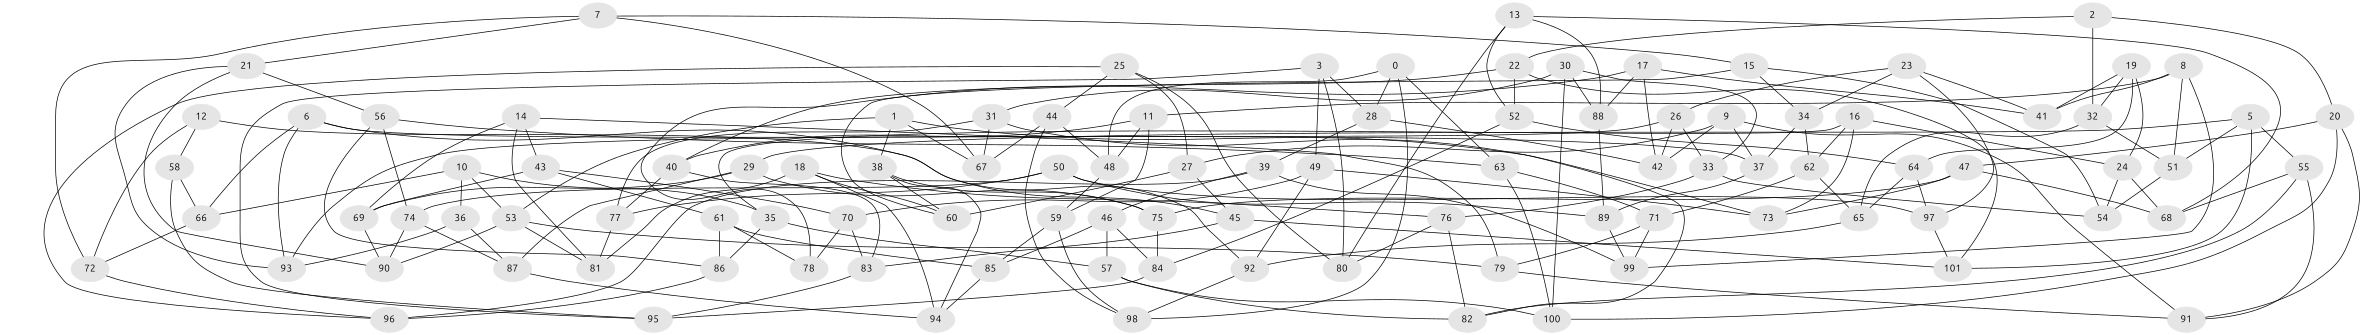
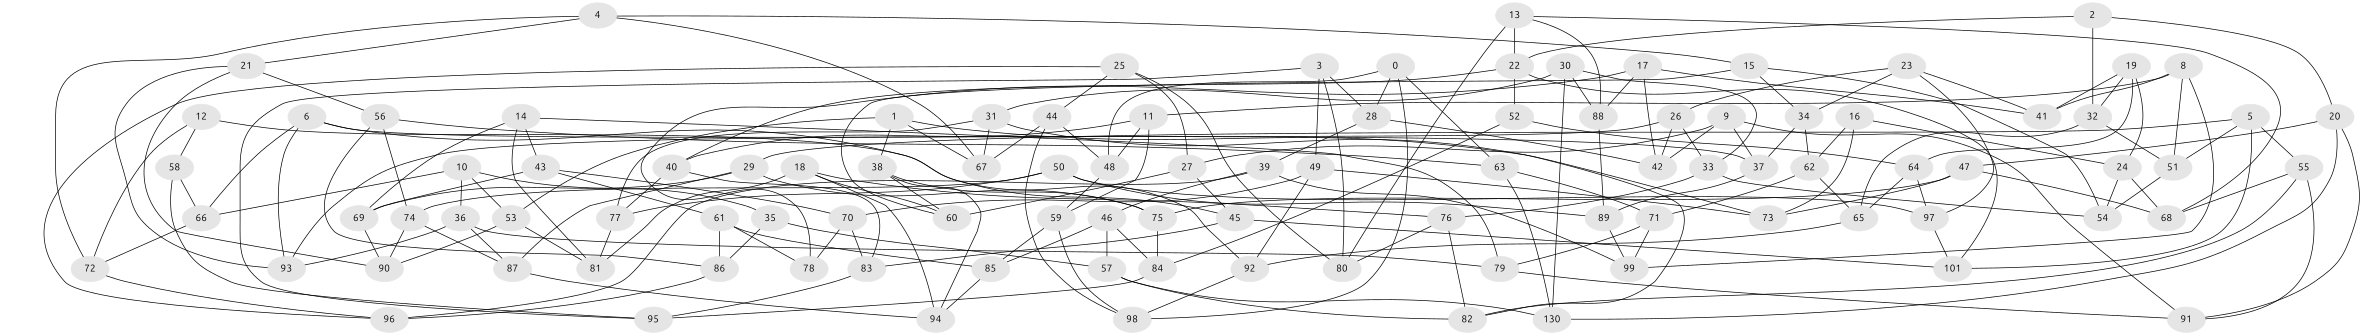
node "7": label "7" -> "4"
edge "13" -- "52": now "13" -- "22"
edge "16" -- "35": removed
edge "53" -- "79": now "36" -- "79"
node "100": label "100" -> "130"
